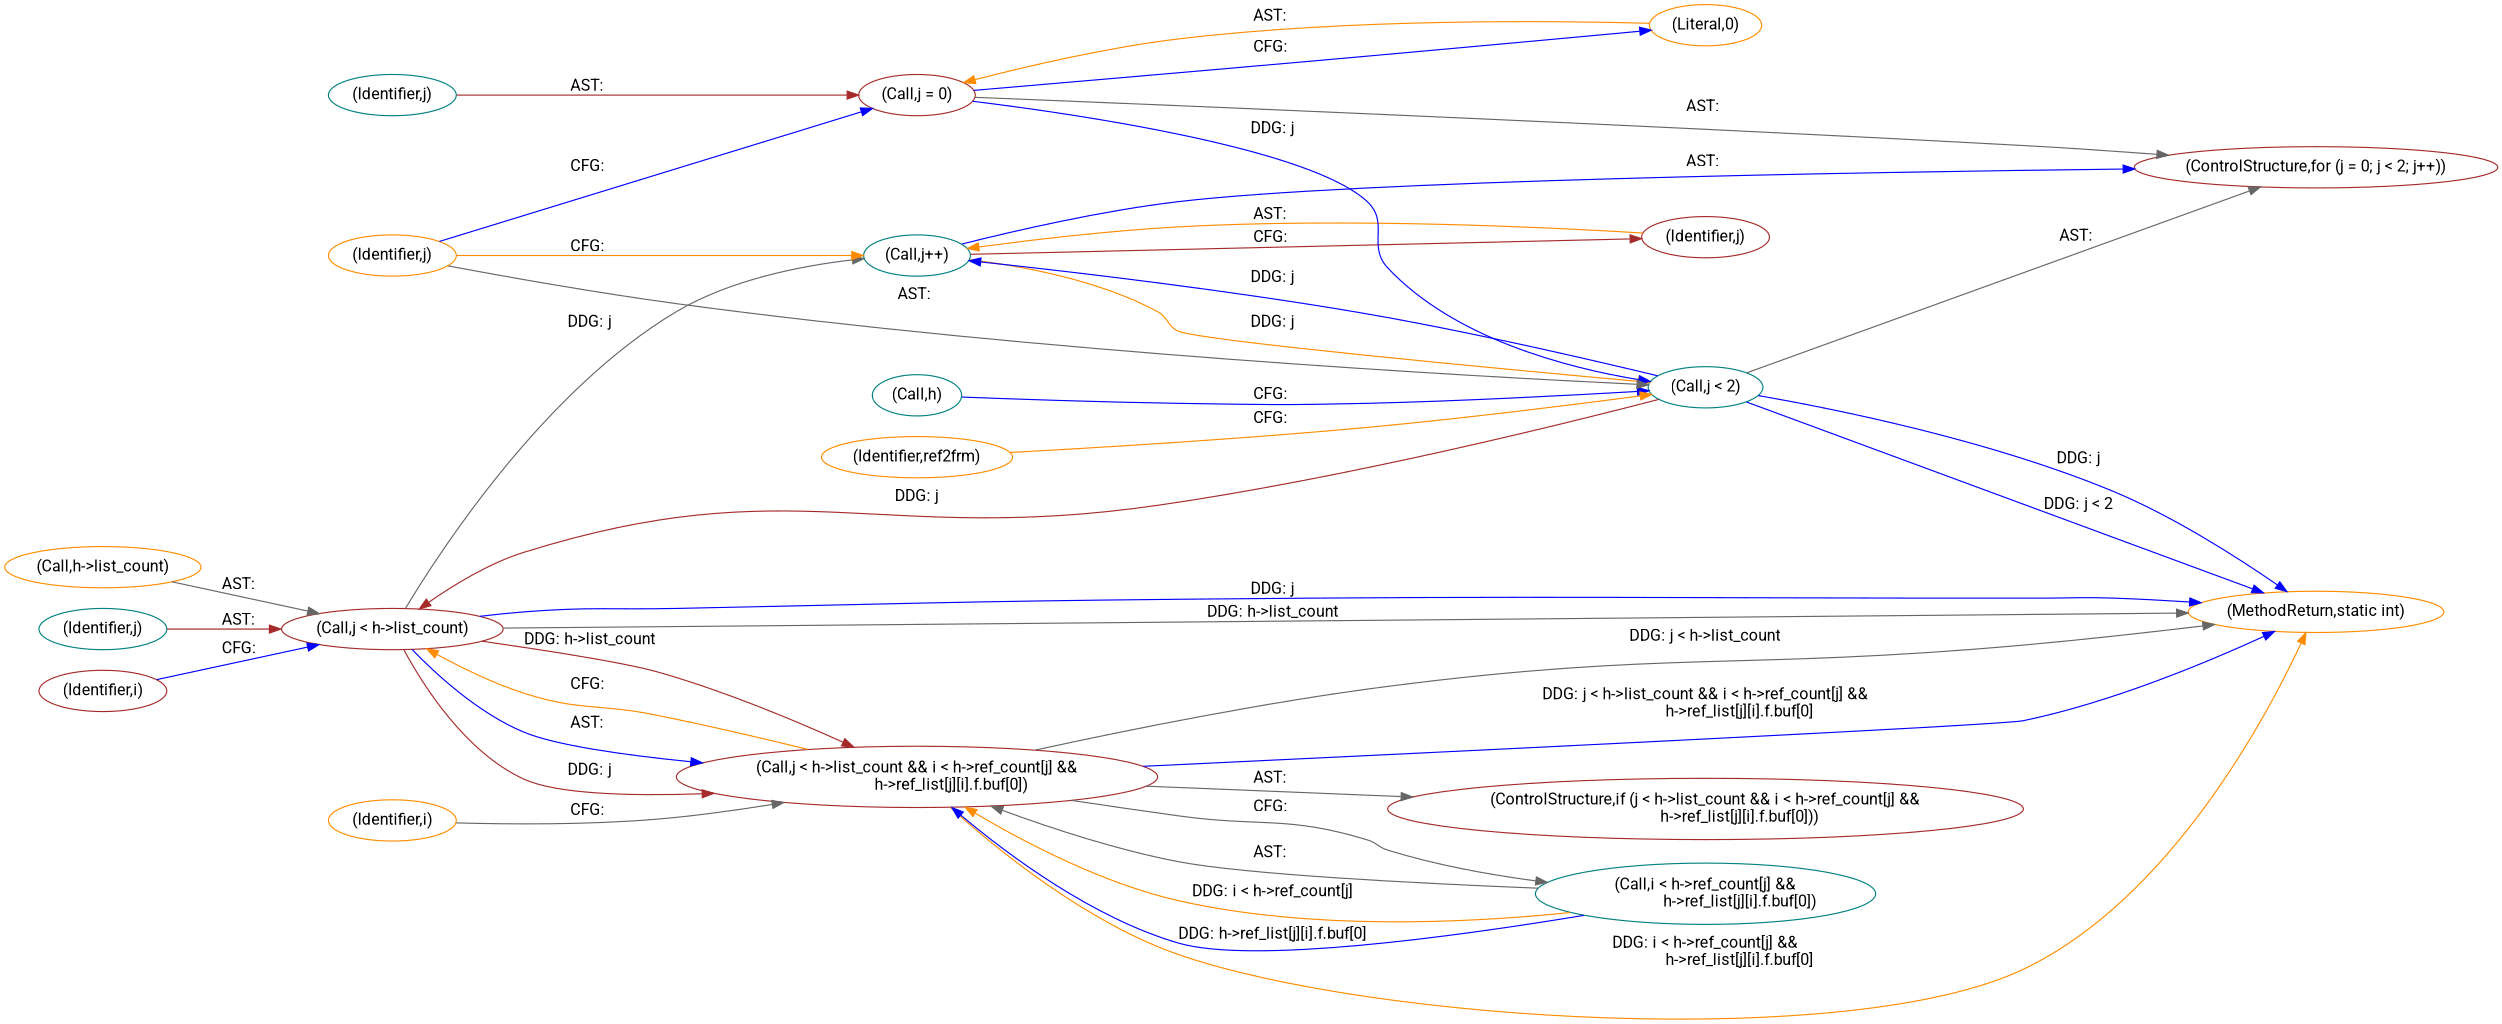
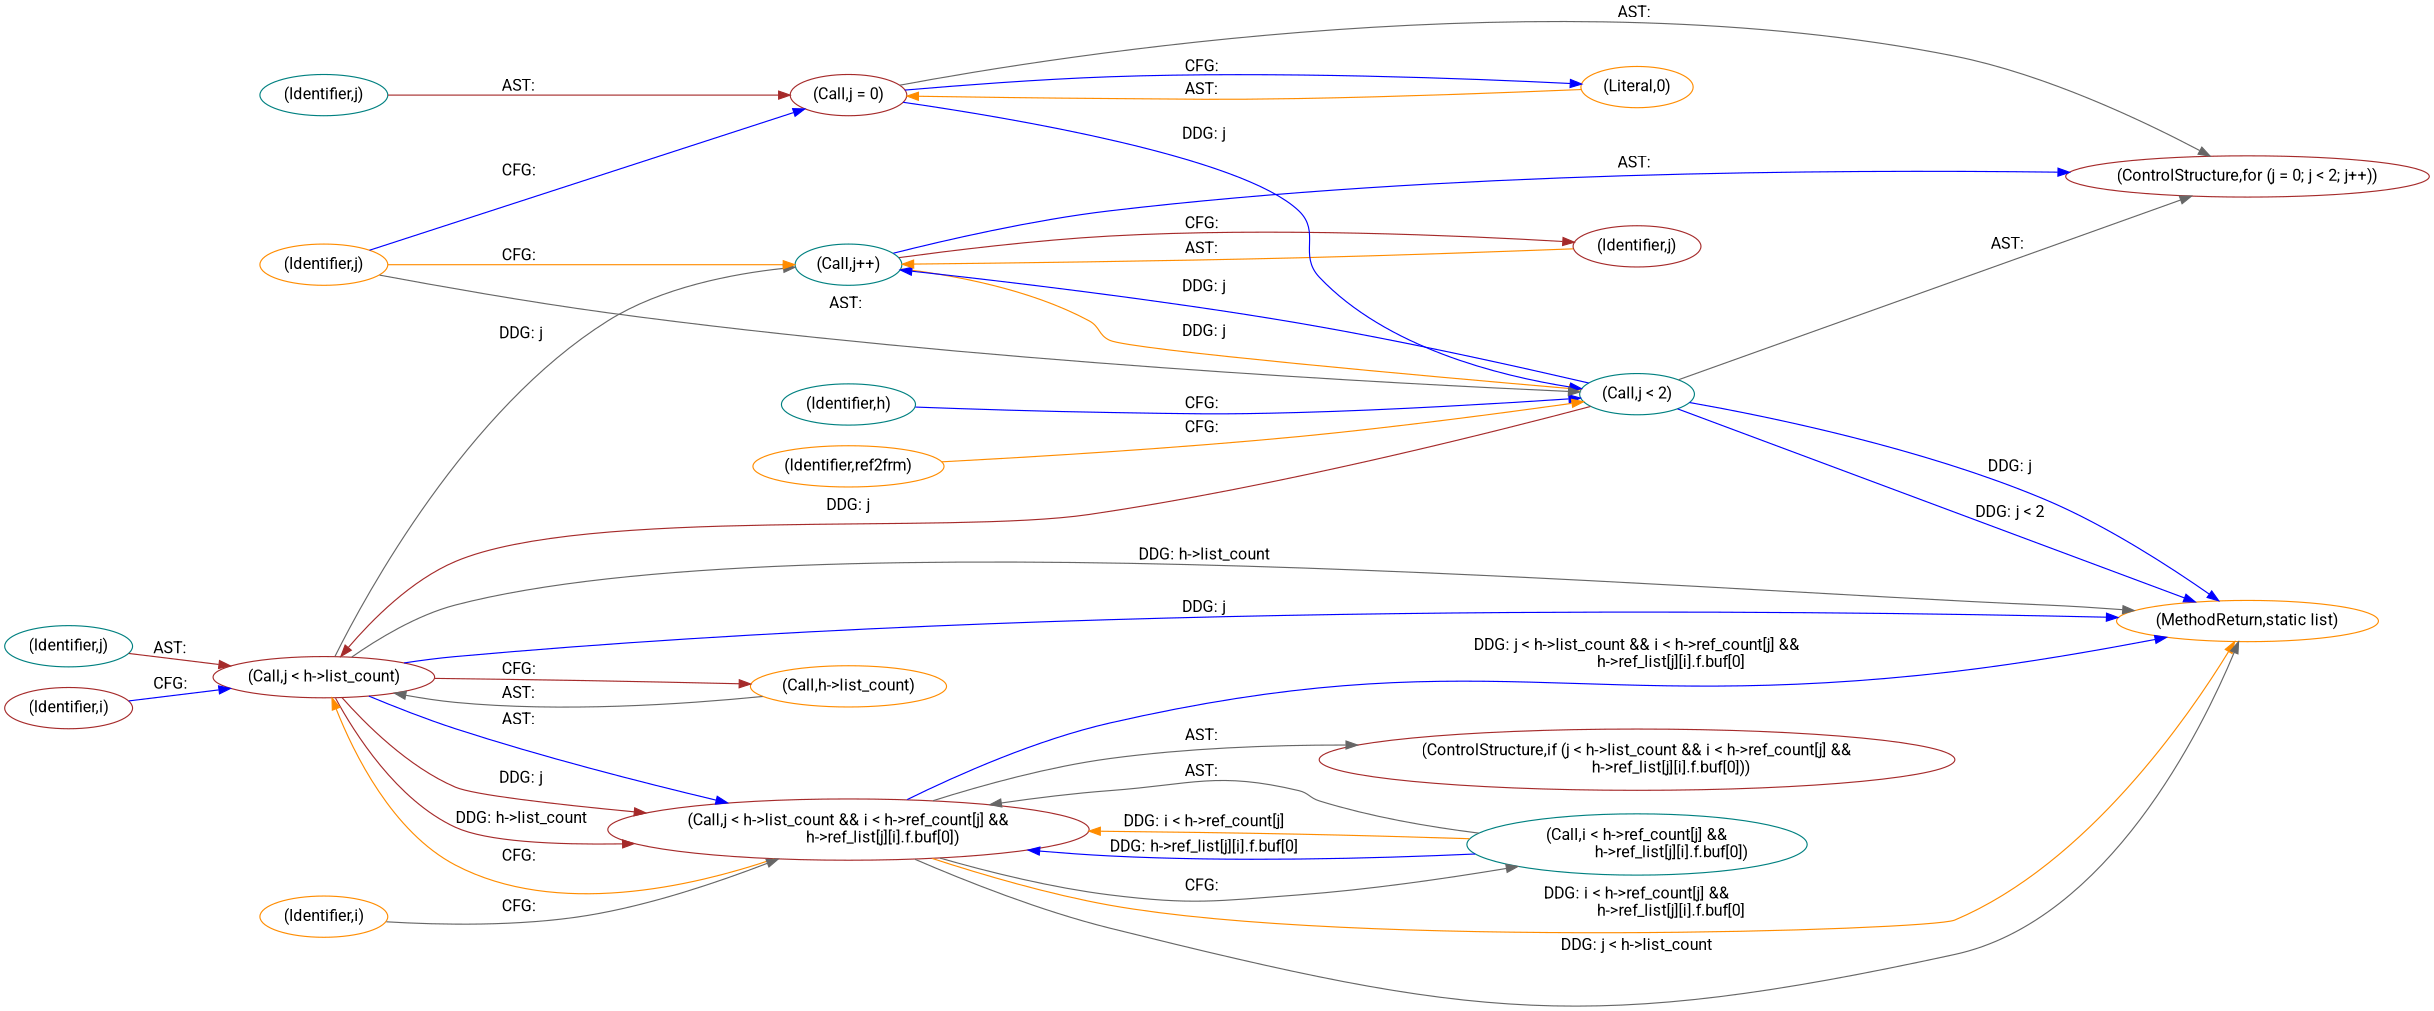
node "(Call,h)": label "(Call,h)" -> "(Identifier,h)"
node "(MethodReturn,static int)": label "(MethodReturn,static int)" -> "(MethodReturn,static list)"
edge "(Call,j < h->list_count)" -> "(Call,h->list_count)": added, label "CFG:"
